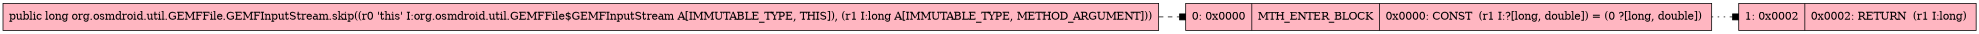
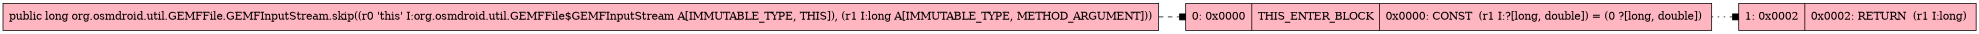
node "0: 0x0000": text "MTH_ENTER_BLOCK" -> "THIS_ENTER_BLOCK"
